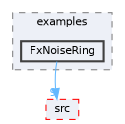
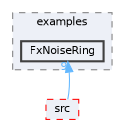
edge "FxNoiseRing" -> "src": reversed
